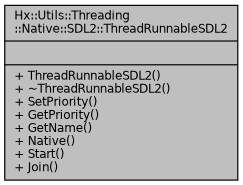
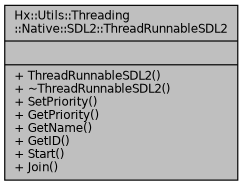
node "Hx::Utils::Threading": text "+ Native()" -> "+ GetID()"
